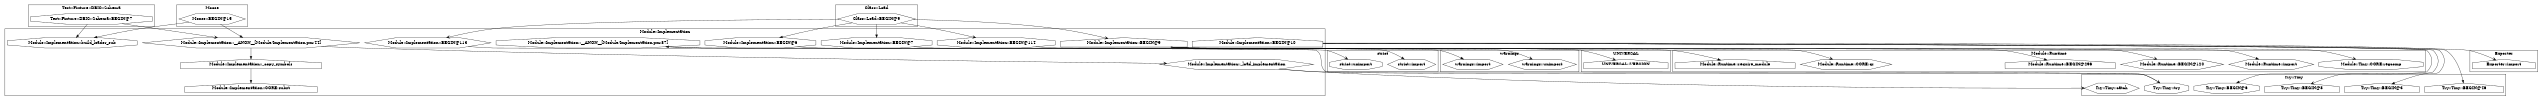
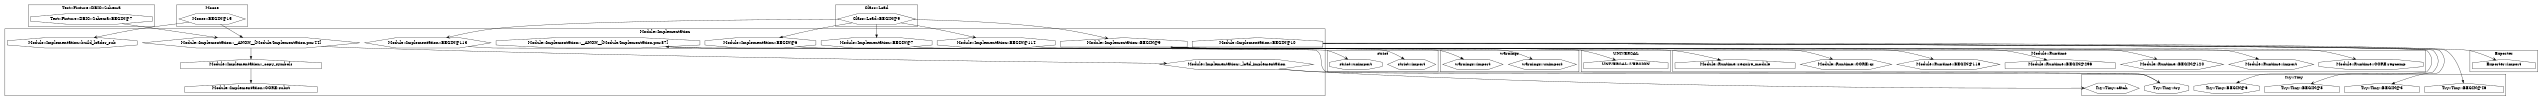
edge "Moose::BEGIN@15" -> "Module::Implementation::build_loader_sub": arrowhead normal -> vee
edge "Test::Fixture::DBIC::Schema::BEGIN@7" -> "Module::Implementation::build_loader_sub": removed
node "Module::Runtime::BEGIN@116": added
node "Module::Tiny::CORE:regcomp": label "Module::Tiny::CORE:regcomp" -> "Module::Runtime::CORE:regcomp"
